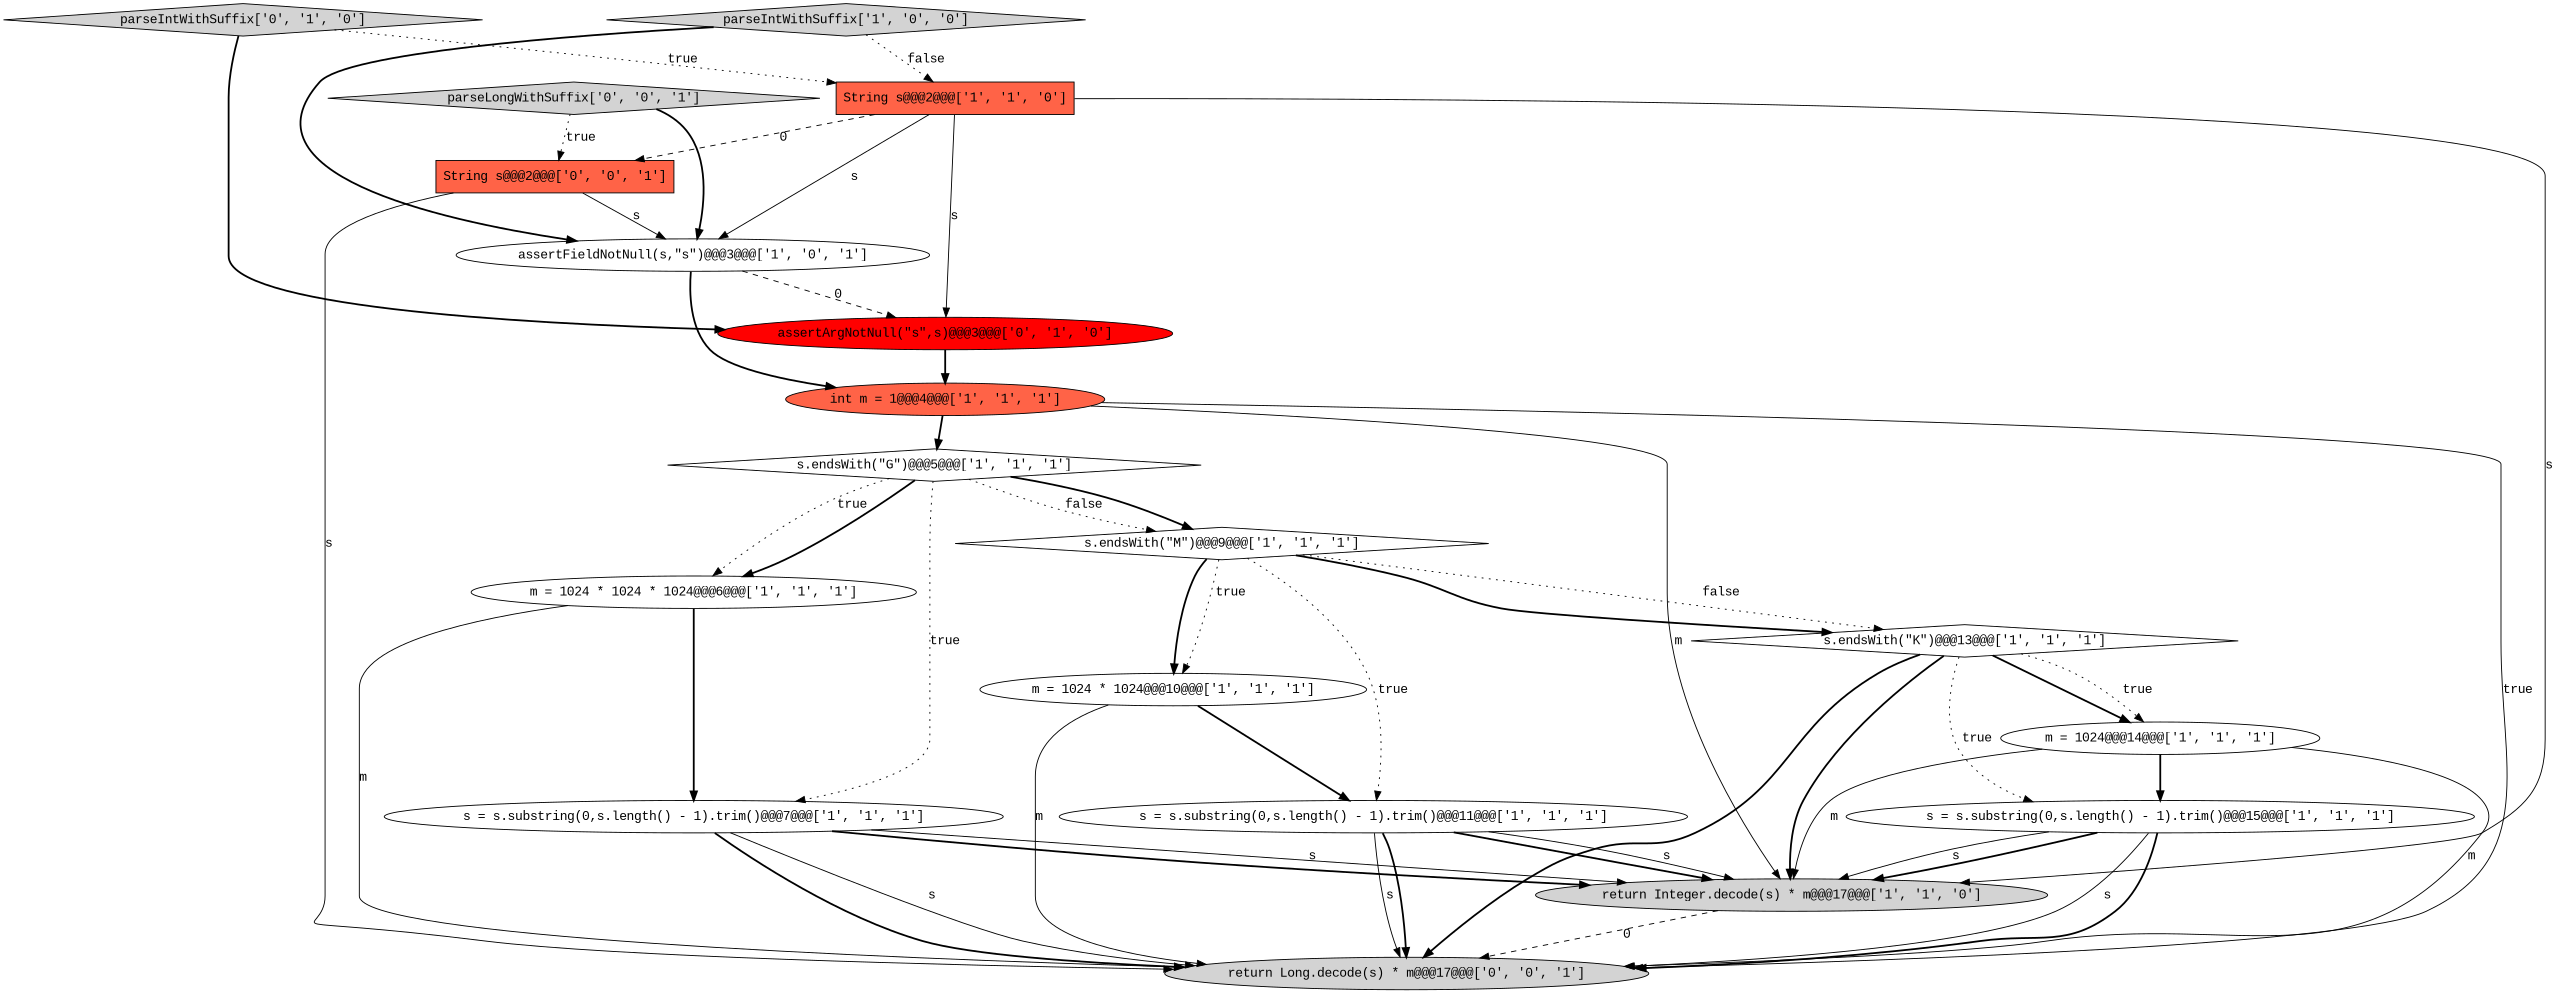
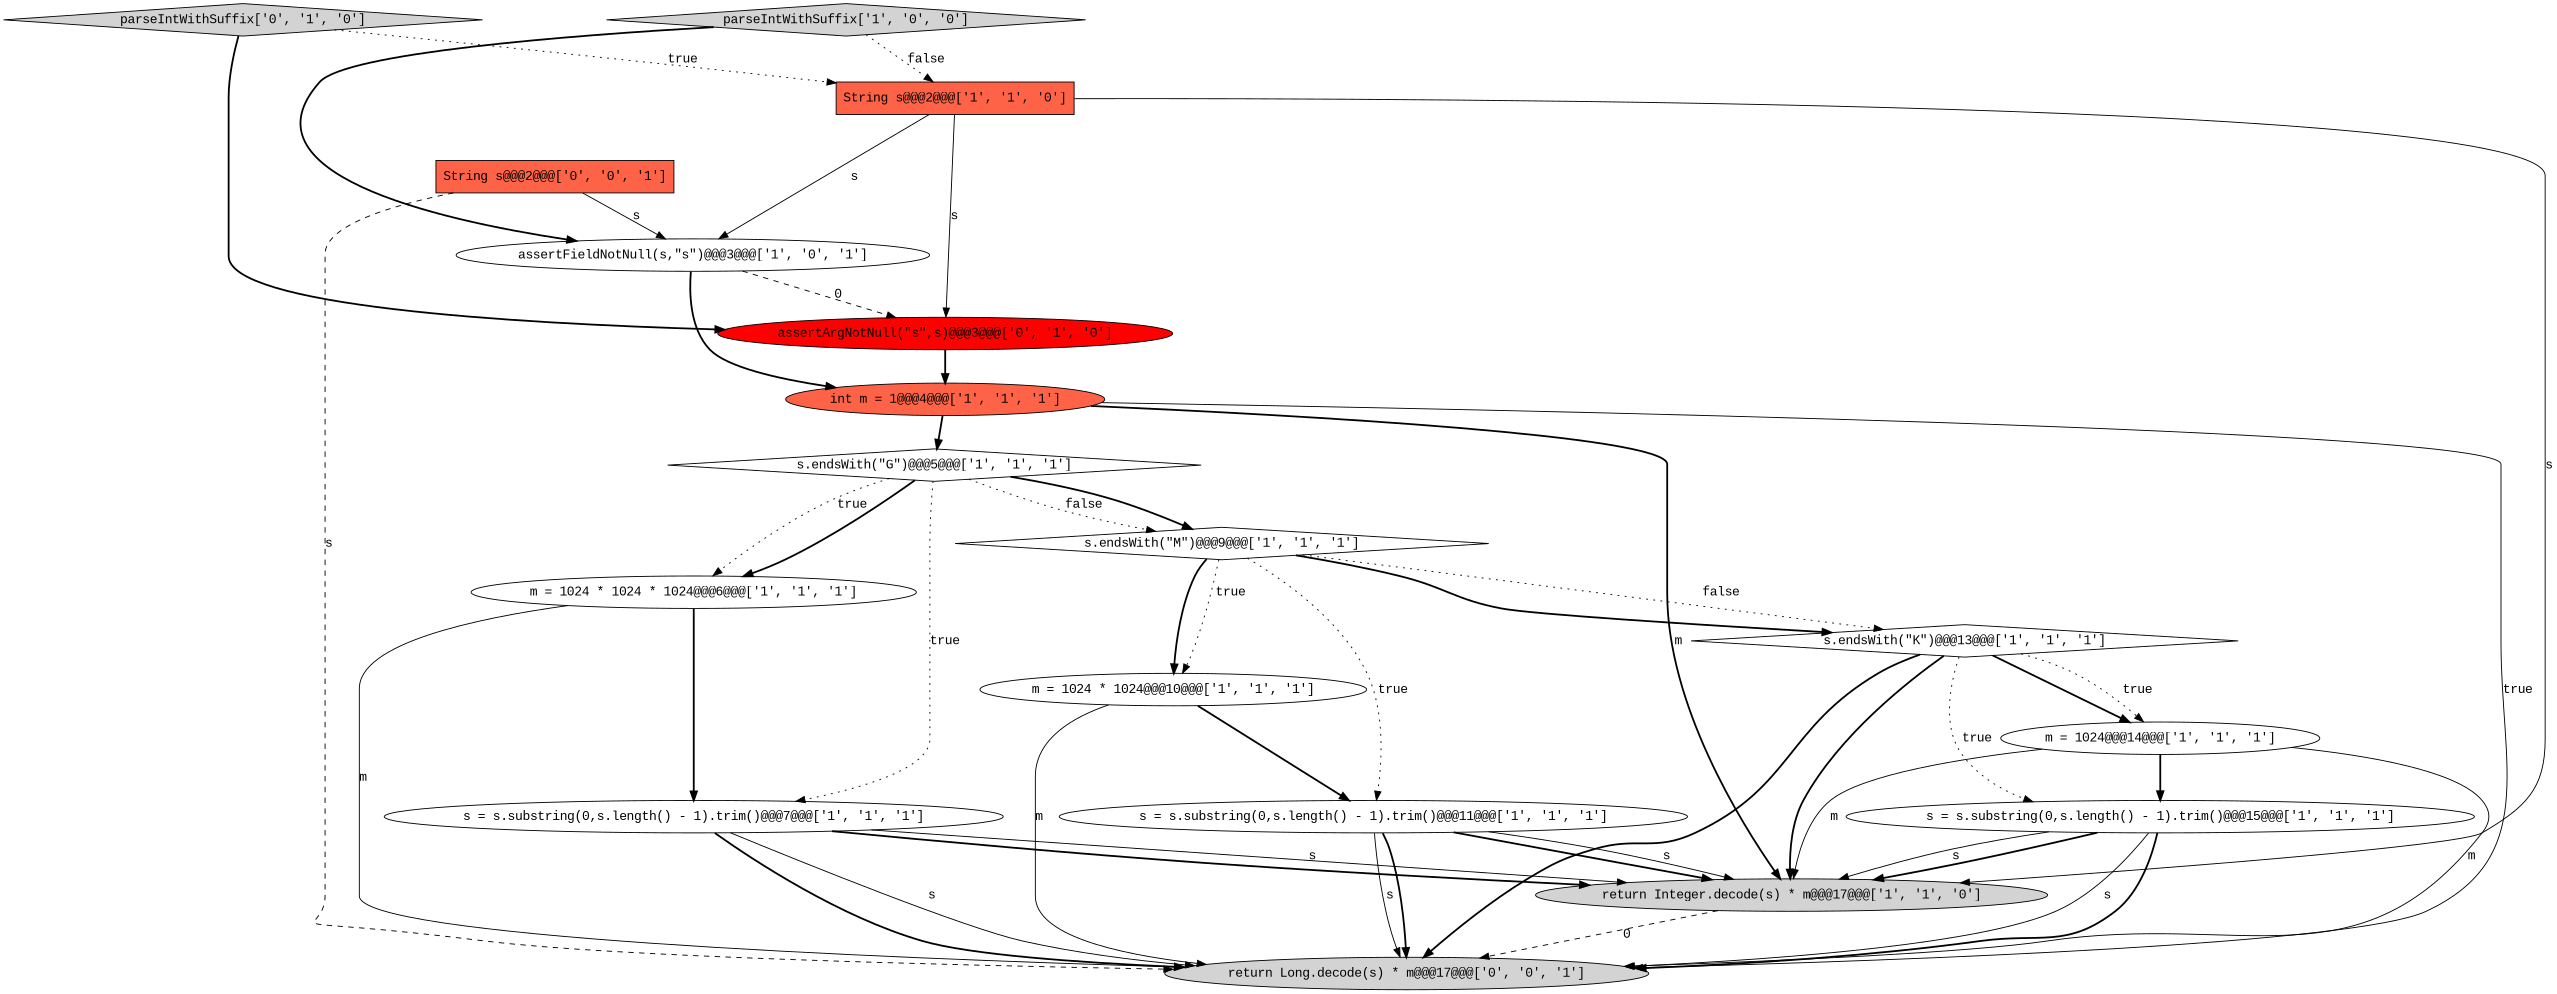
node "parseLongWithSuffix['0', '0', '1']": removed
edge "String s@@@2@@@['1', '1', '0']" -> "String s@@@2@@@['0', '0', '1']": removed, label "0"
edge "int m = 1@@@4@@@['1', '1', '1']" -> "return Integer.decode(s) * m@@@17@@@['1', '1', '0']": style solid -> bold
edge "String s@@@2@@@['0', '0', '1']" -> "return Long.decode(s) * m@@@17@@@['0', '0', '1']": style solid -> dashed
